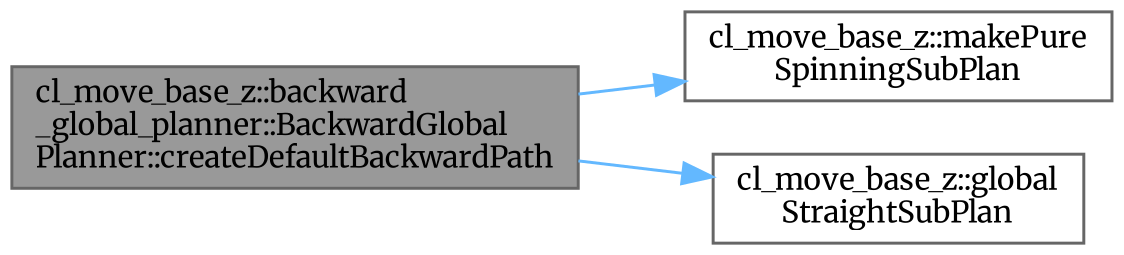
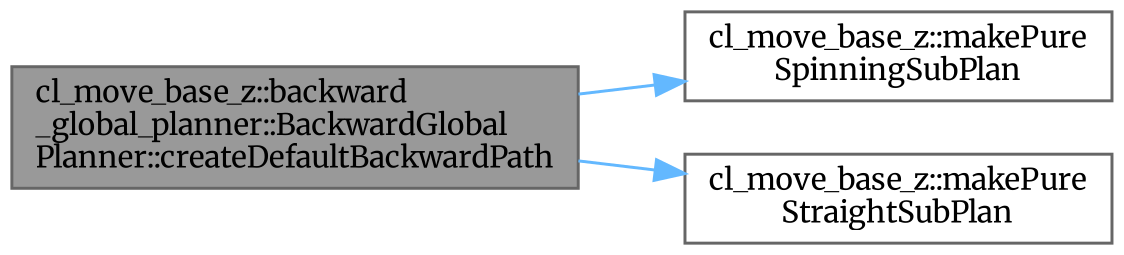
node "cl_move_base_z::global StraightSubPlan": label "cl_move_base_z::global StraightSubPlan" -> "cl_move_base_z::makePure StraightSubPlan"
